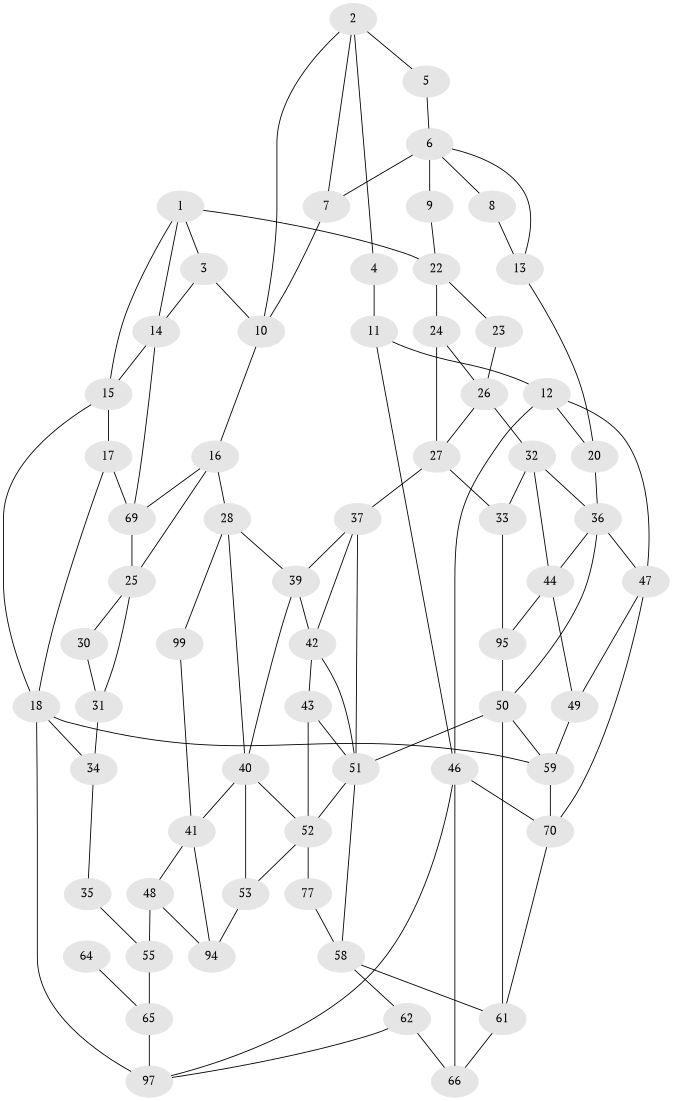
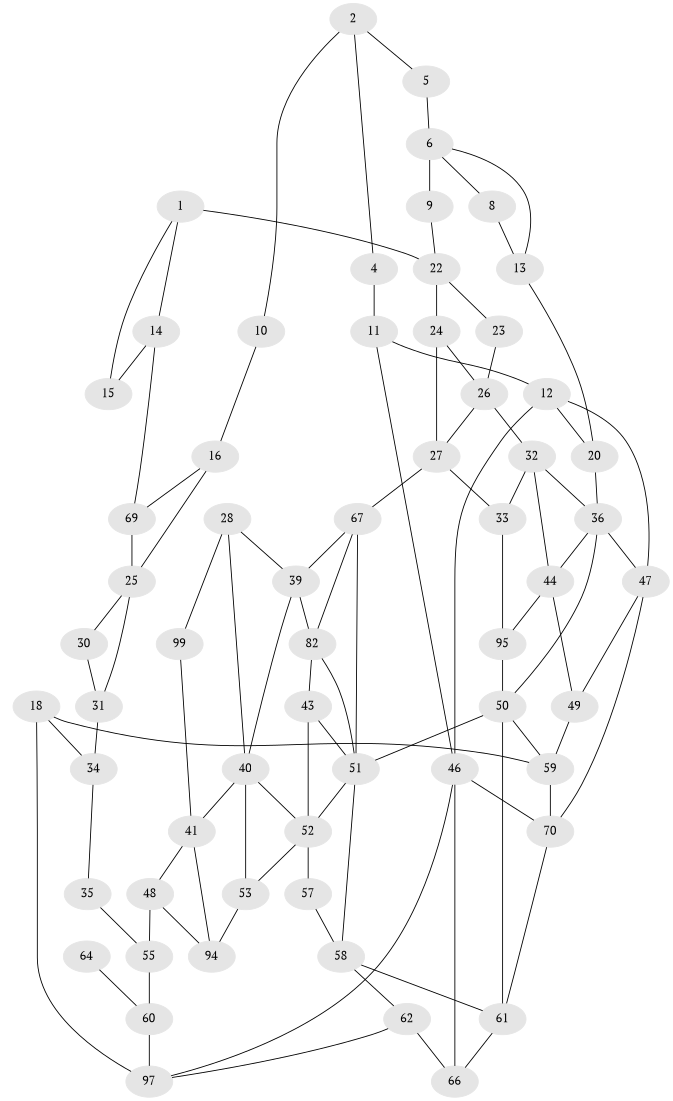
node "7": removed
node "3": removed
node "17": removed
edge "16" -- "28": removed
node "37": label "37" -> "67"
edge "15" -- "18": removed
node "42": label "42" -> "82"
node "77": label "77" -> "57"
node "65": label "65" -> "60"
